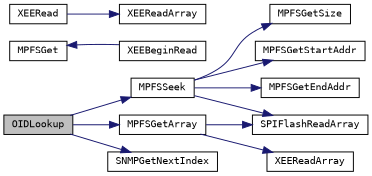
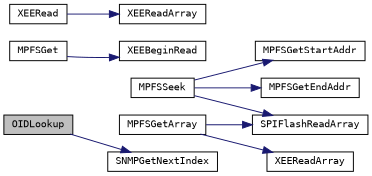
node "MPFSGetSize": removed
edge "XEEBeginRead" -> "MPFSGet": reversed
edge "OIDLookup" -> "MPFSSeek": removed
edge "OIDLookup" -> "MPFSGetArray": removed
